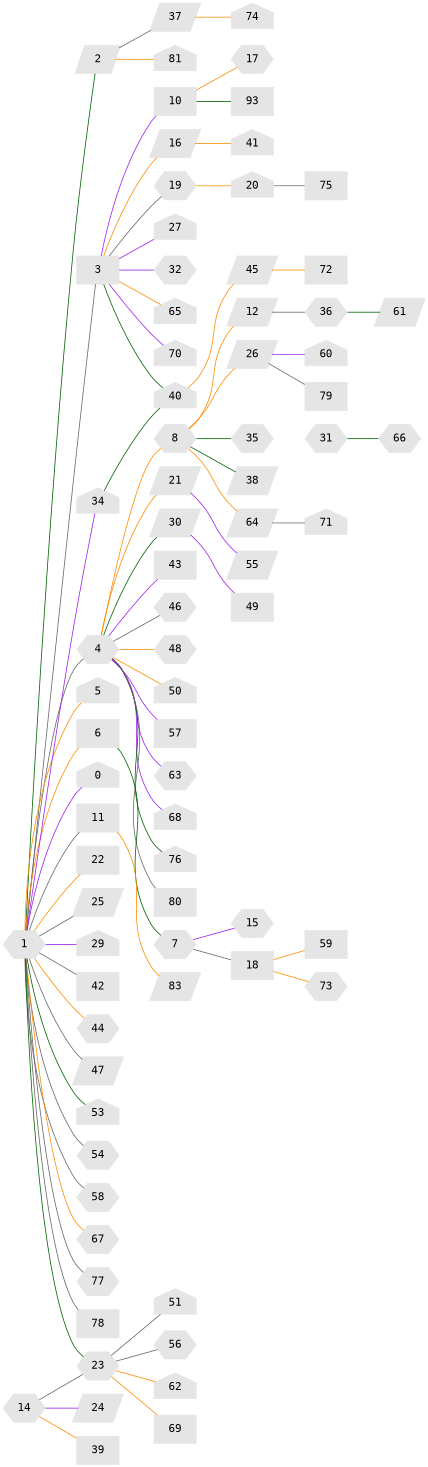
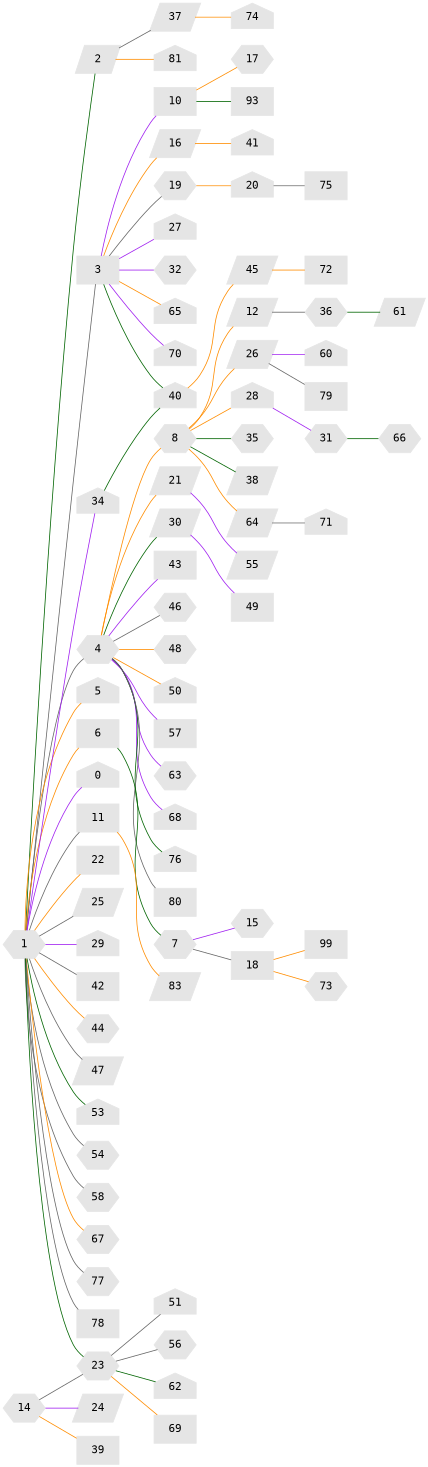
node "28": added
node "59": label "59" -> "99"
edge "23" -- "62": color darkorange -> darkgreen
